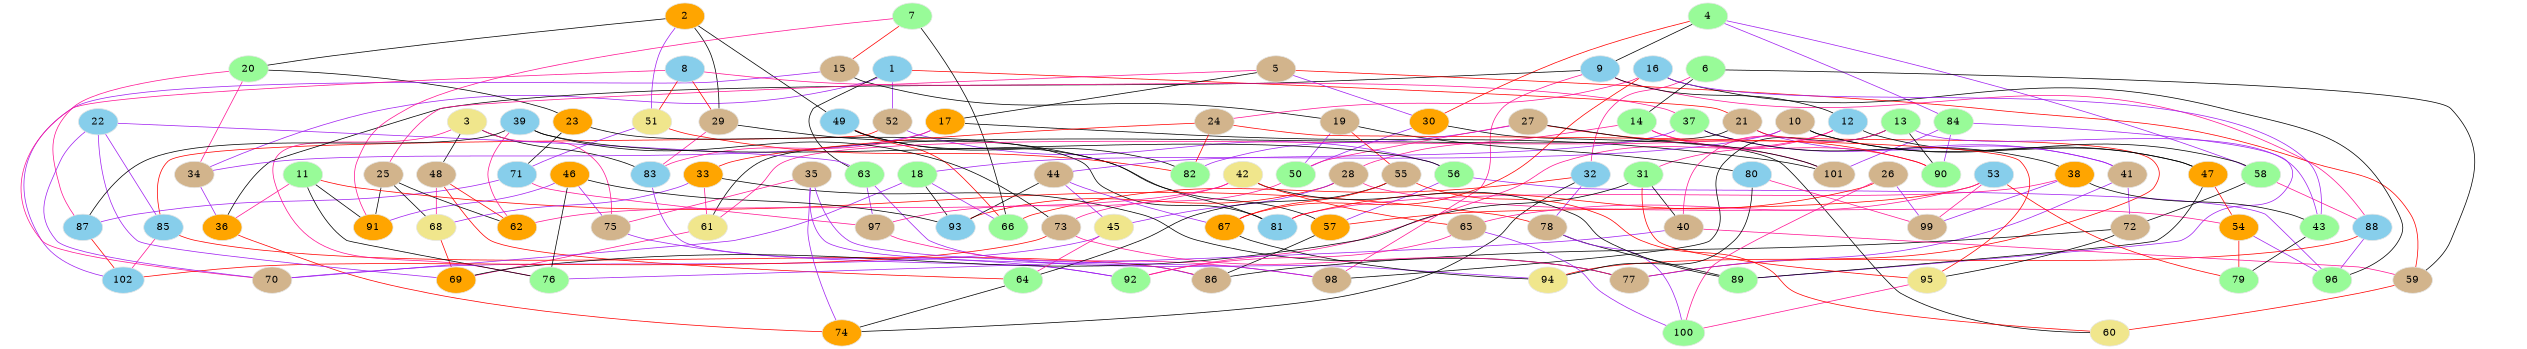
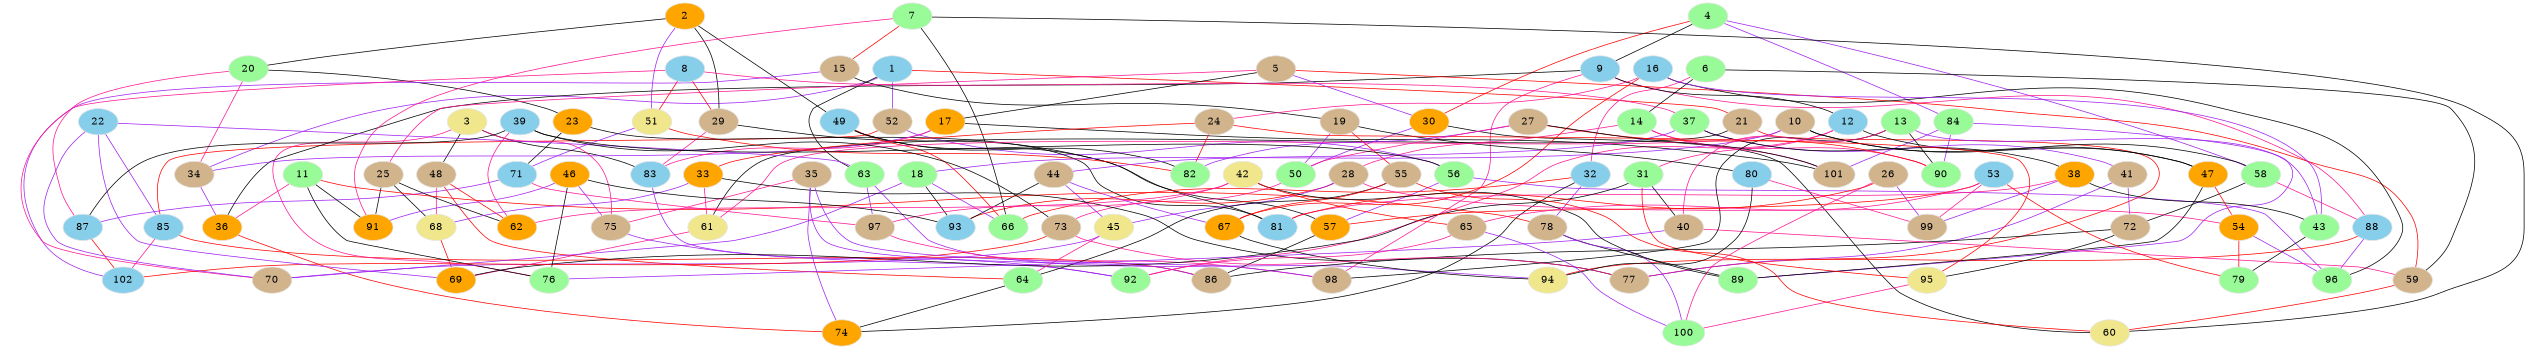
edge "7" -- "60": added
edge "21" -- "41": removed
